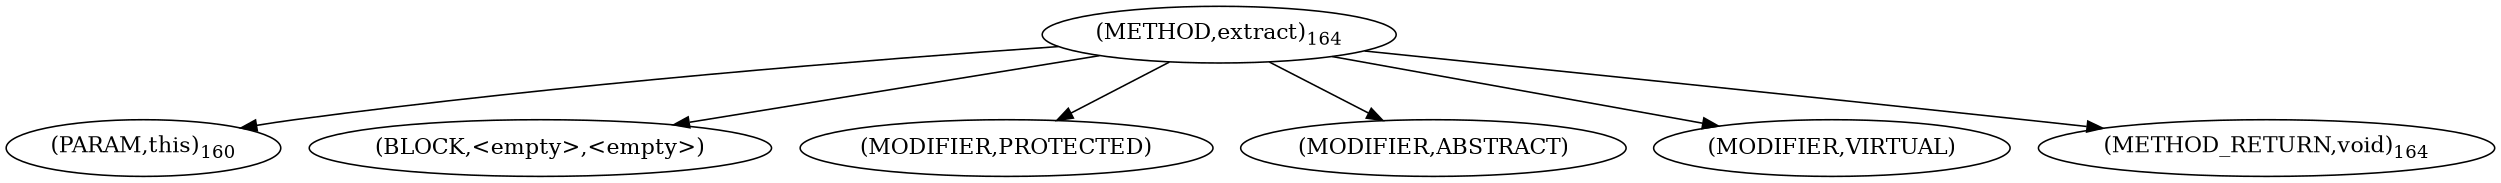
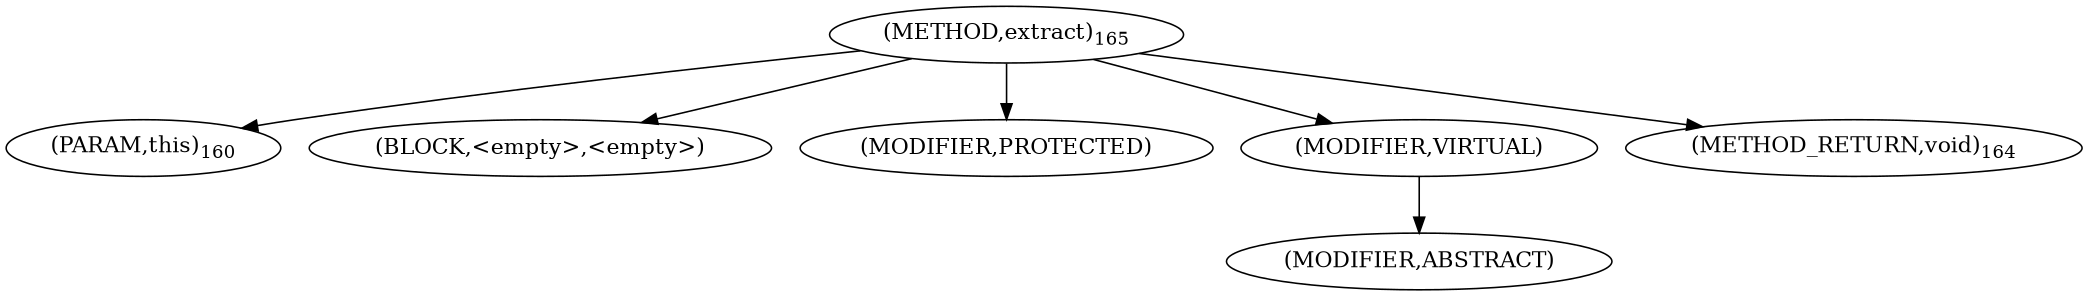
node "(METHOD,extract)": text "164" -> "165"
edge "(METHOD,extract)" -> "(MODIFIER,ABSTRACT)": now "(MODIFIER,VIRTUAL)" -> "(MODIFIER,ABSTRACT)"
